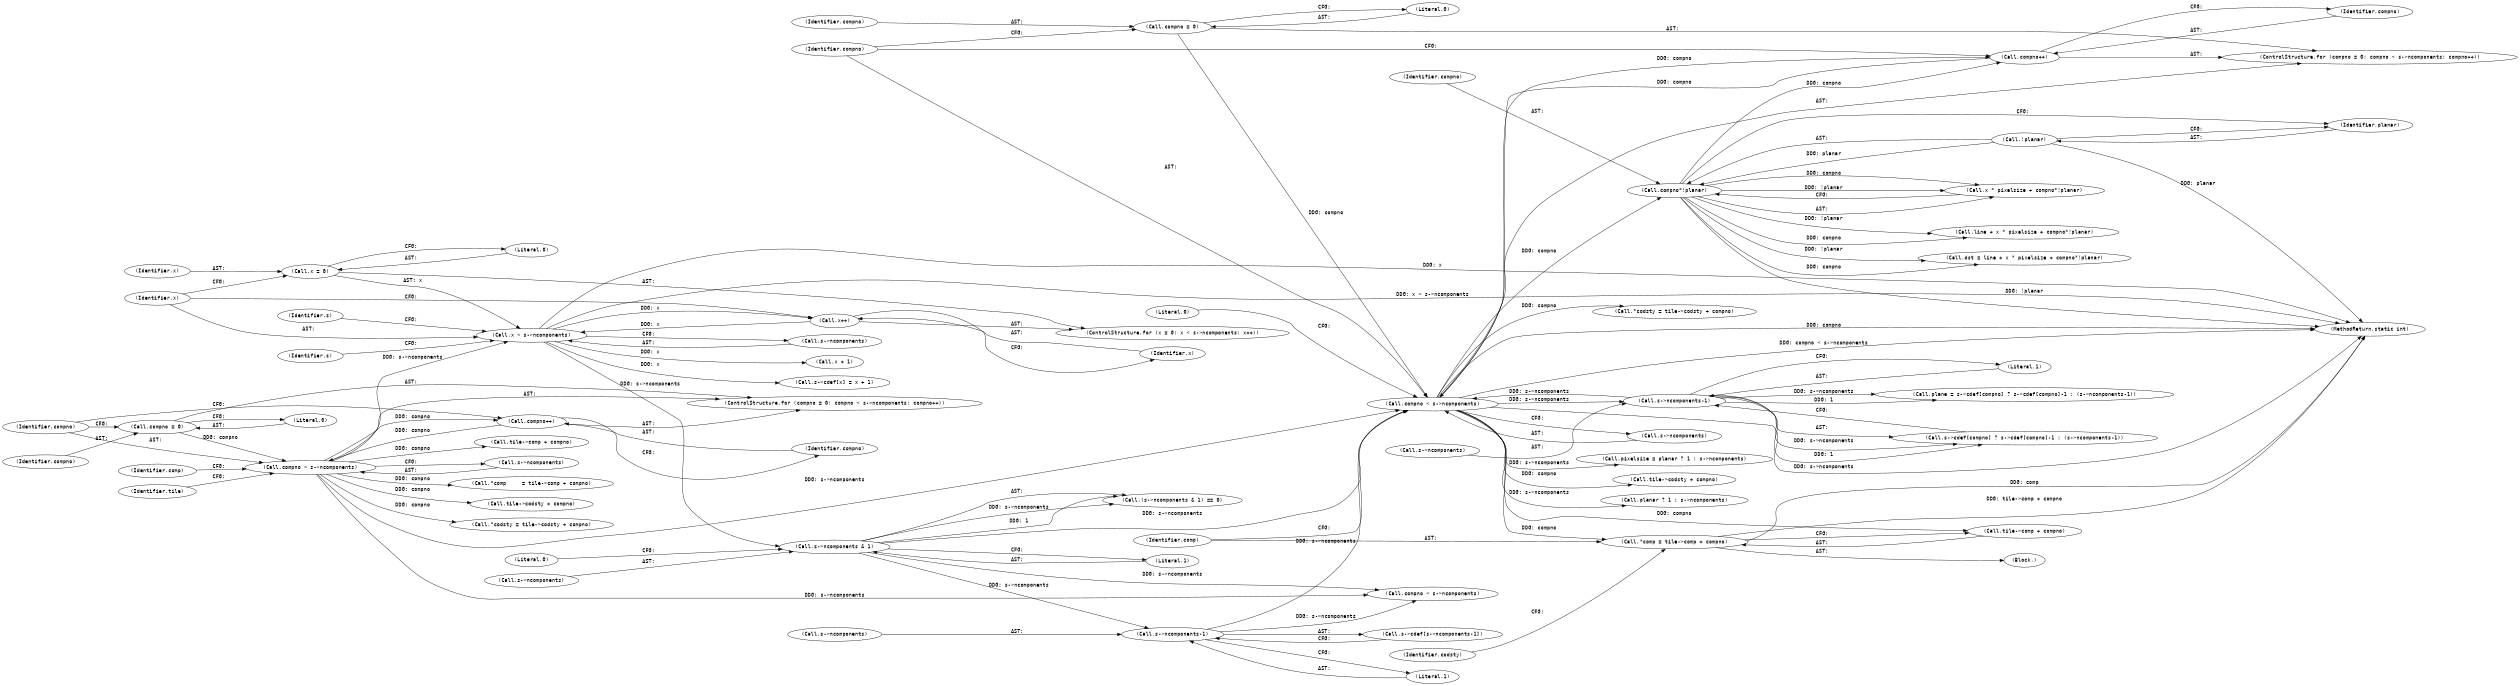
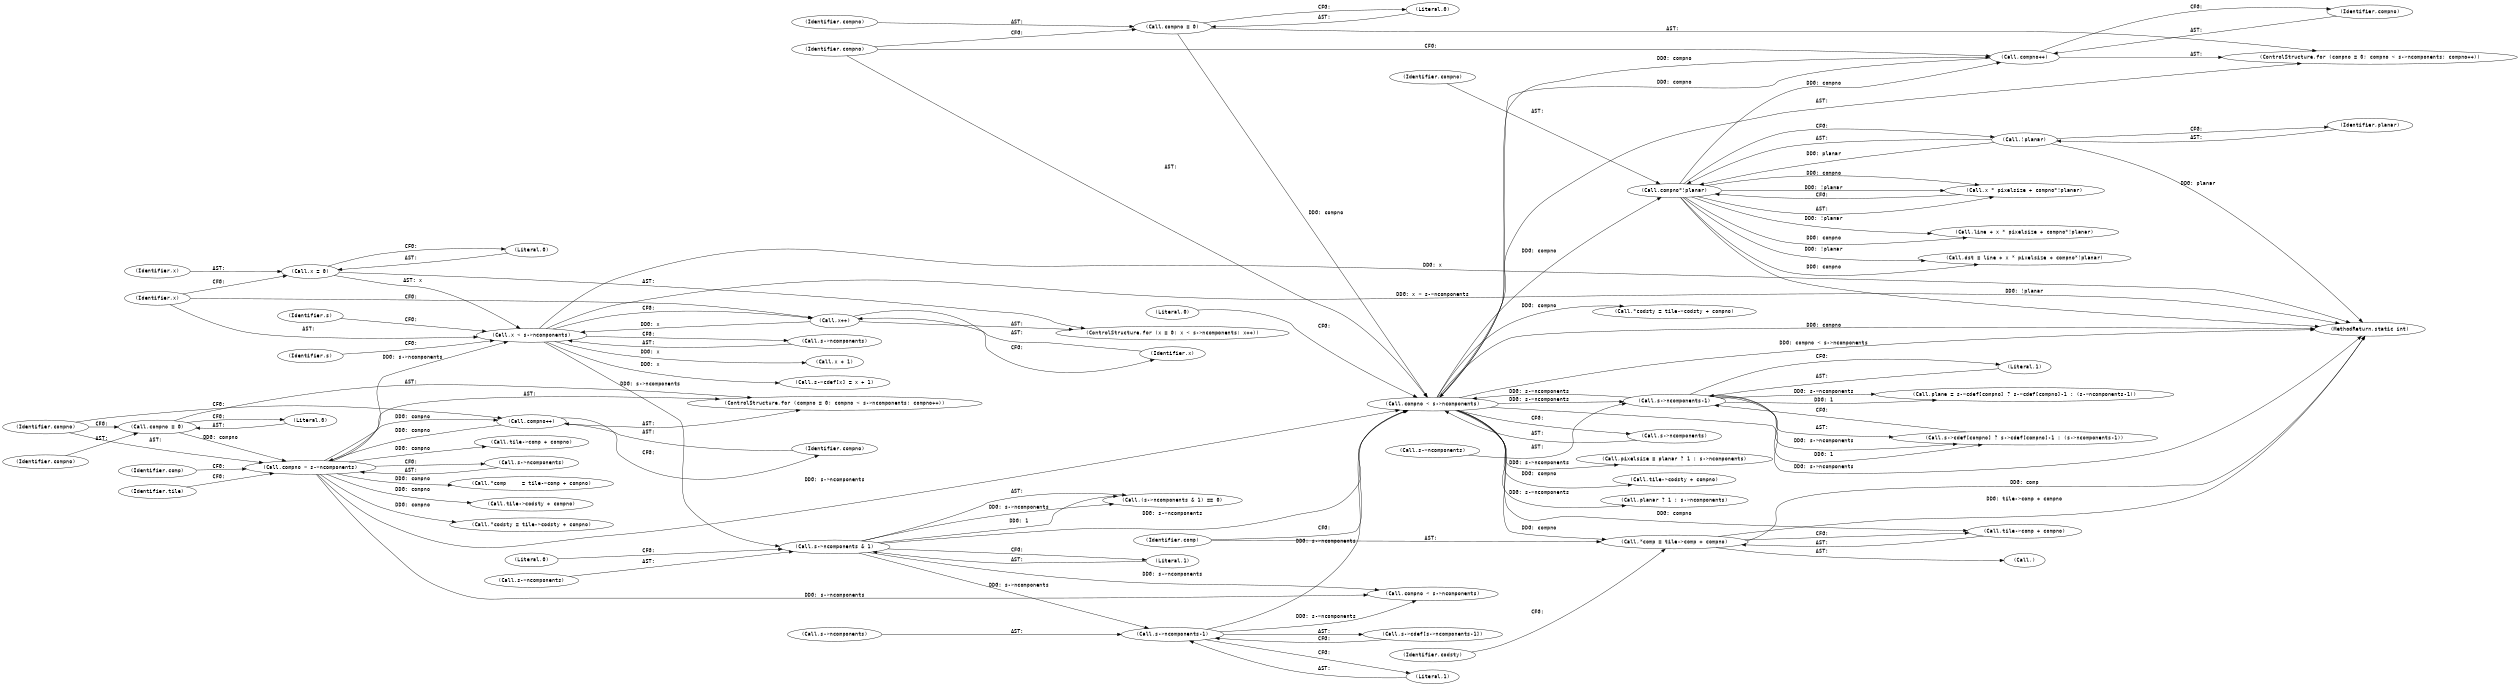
edge "(Call,compno*!planar)" -> "(Identifier,planar)": now "(Call,compno*!planar)" -> "(Call,!planar)"
edge "(Call,x < s->ncomponents)" -> "(Call,x++)": label "DDG: x" -> "CFG: "
node "(Block,)": label "(Block,)" -> "(Call,)"
